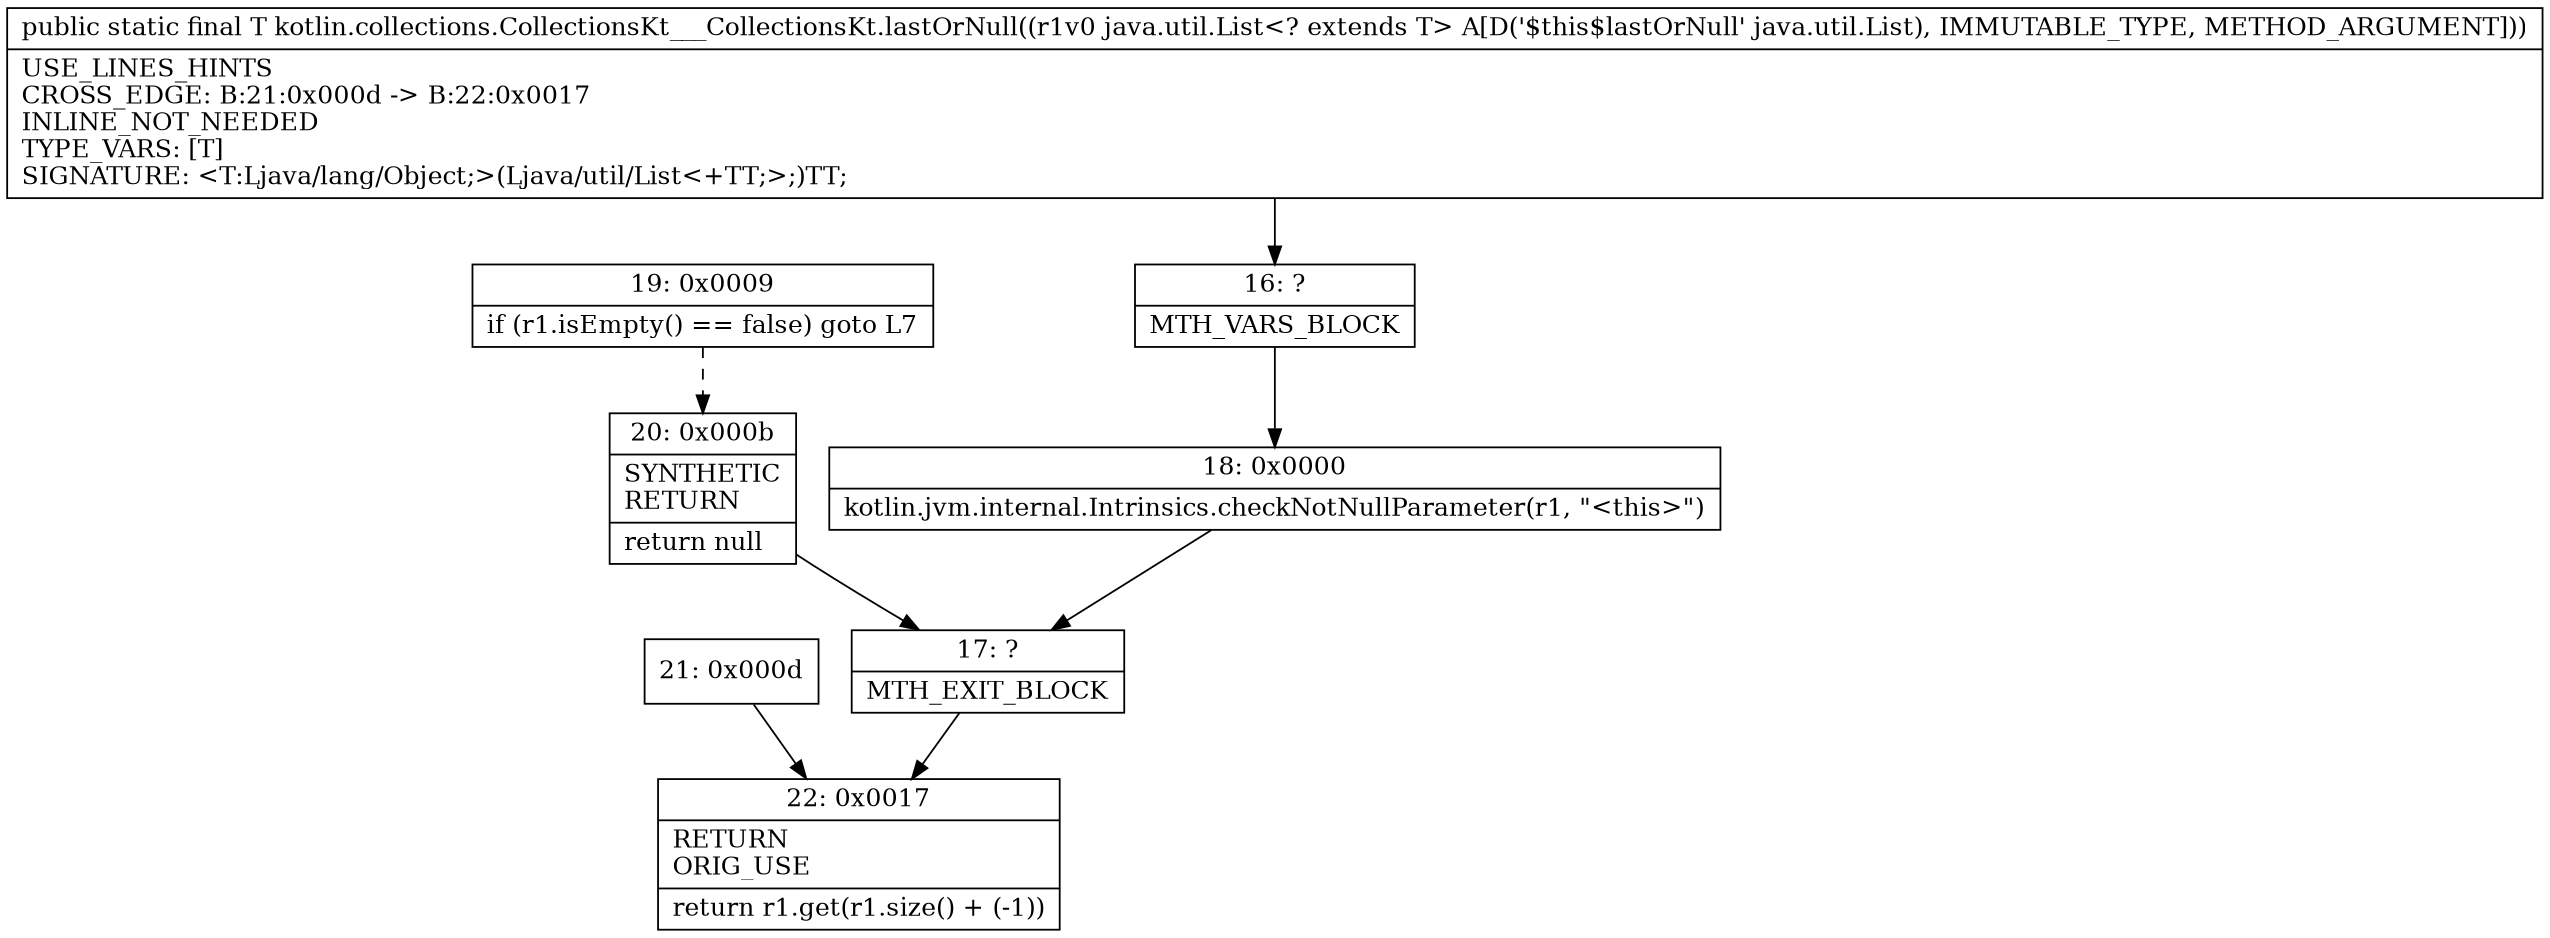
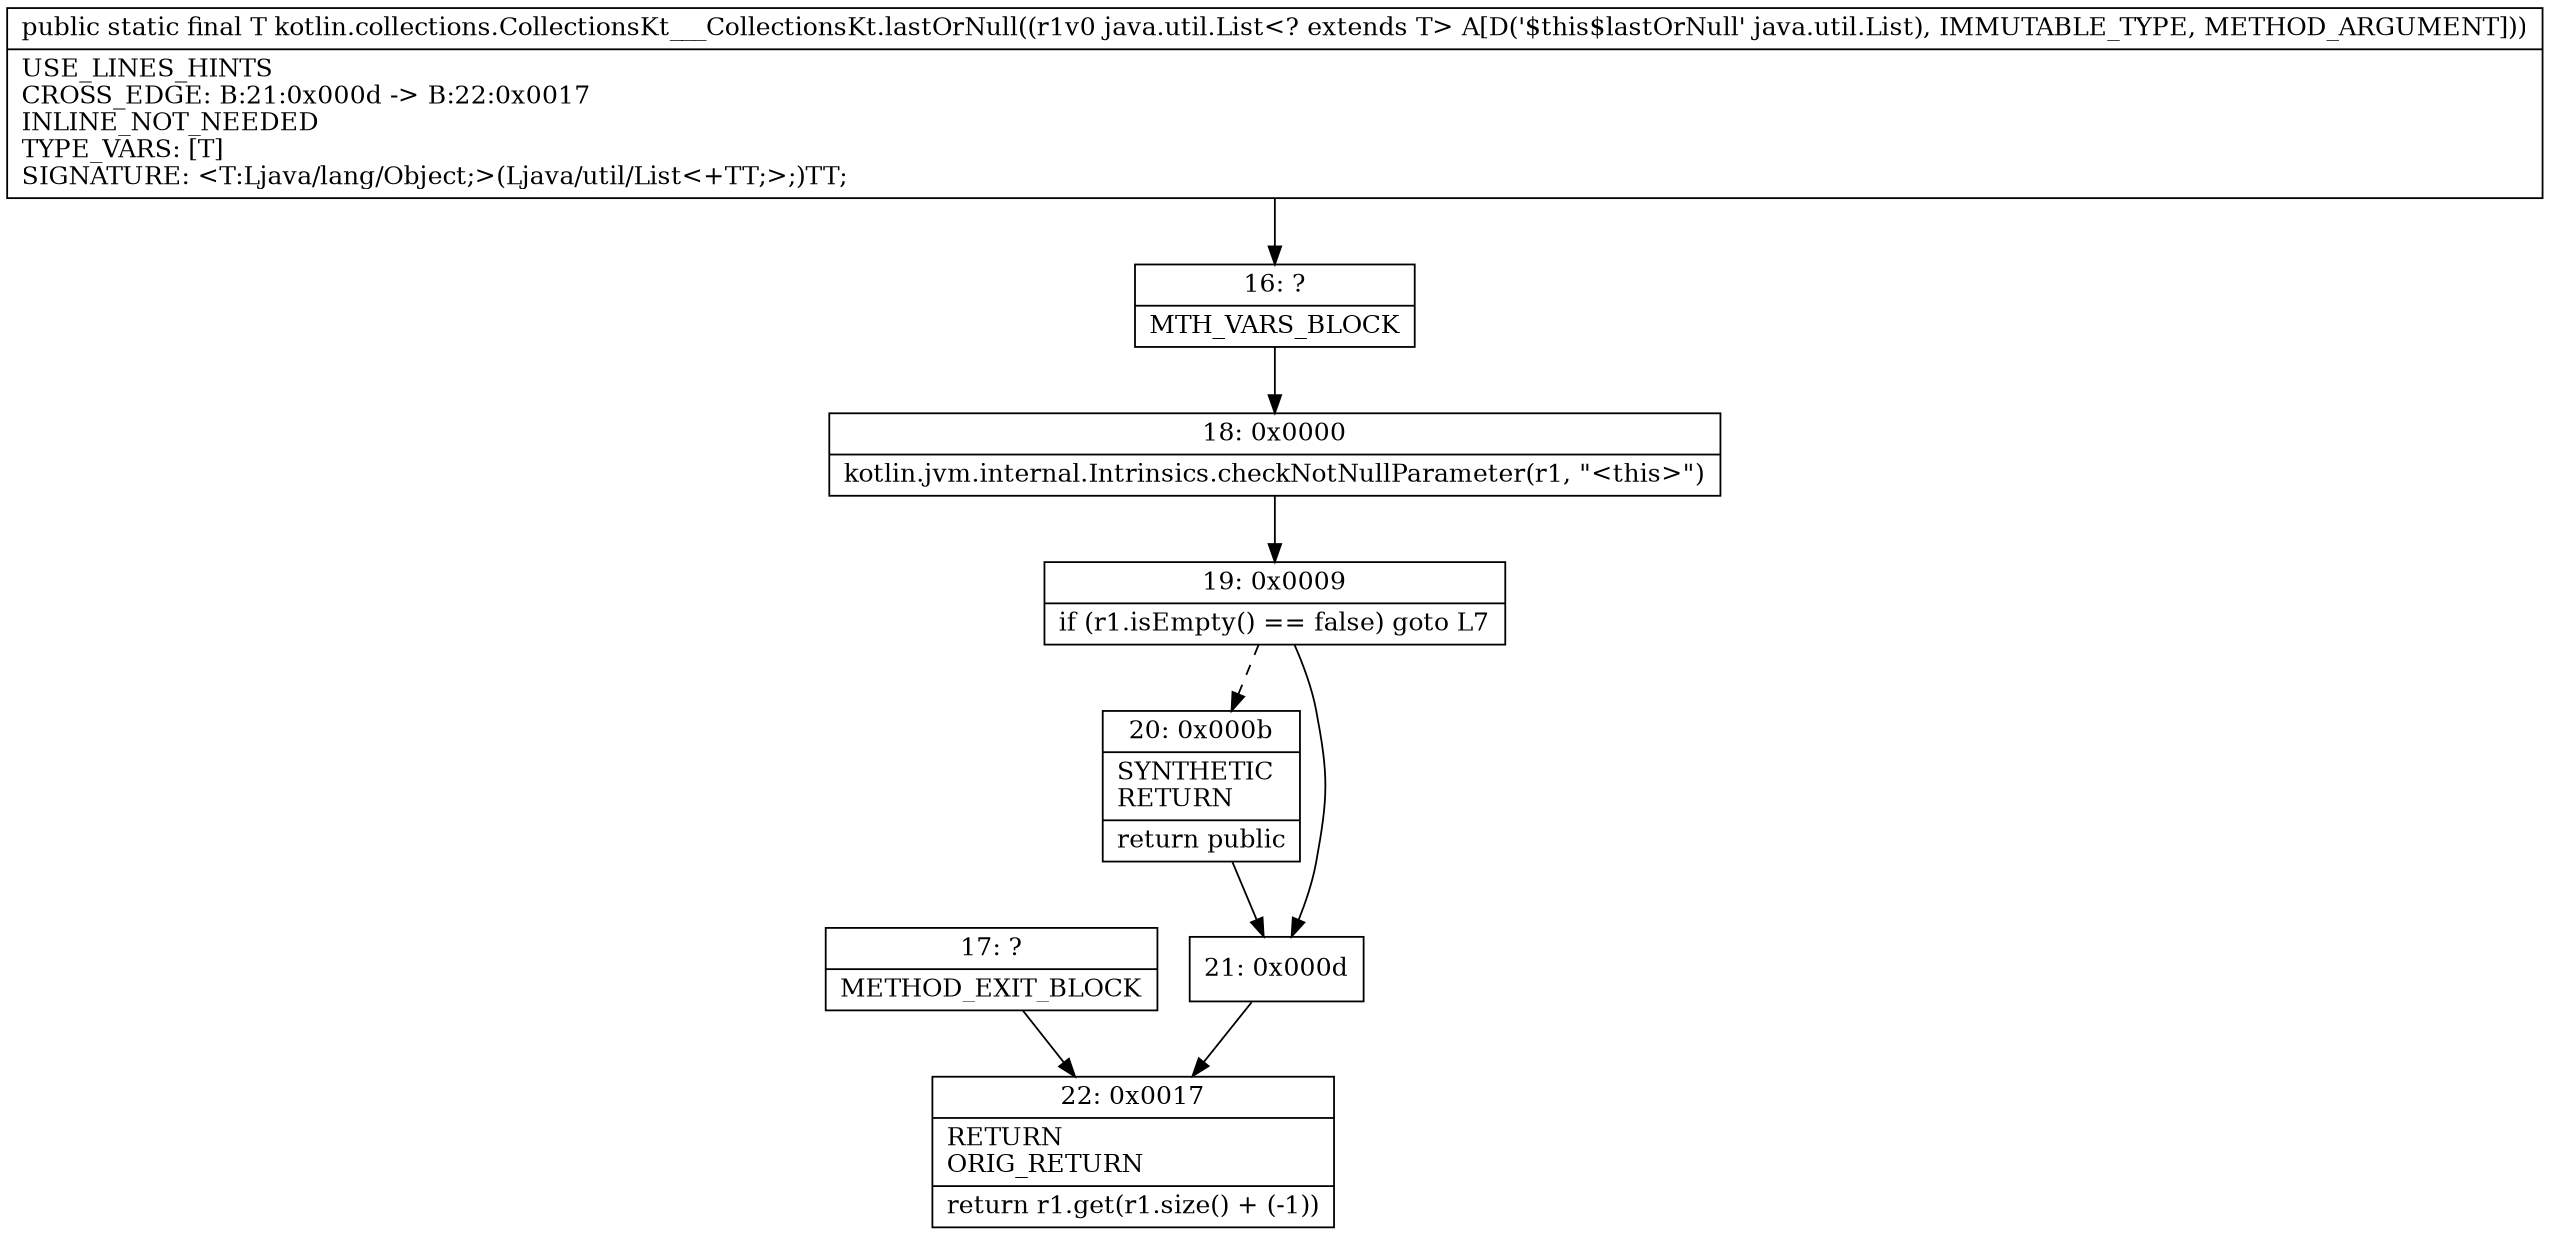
node "20: 0x000b": text "return null" -> "return public"
edge "18: 0x0000" -> "17: ?": now "18: 0x0000" -> "19: 0x0009"
edge "20: 0x000b" -> "17: ?": now "20: 0x000b" -> "21: 0x000d"
node "17: ?": text "MTH_EXIT_BLOCK" -> "METHOD_EXIT_BLOCK"
edge "19: 0x0009" -> "21: 0x000d": added
node "22: 0x0017": text "ORIG_USE" -> "ORIG_RETURN"
